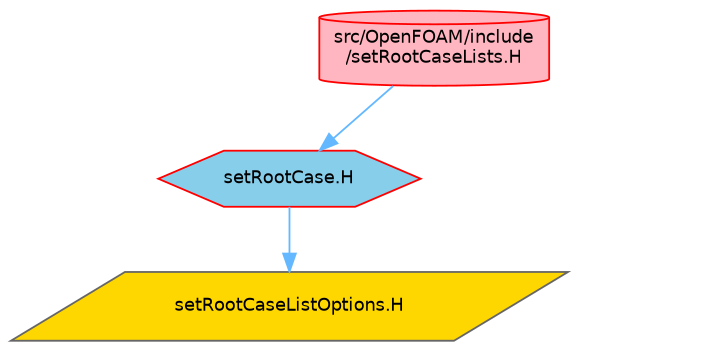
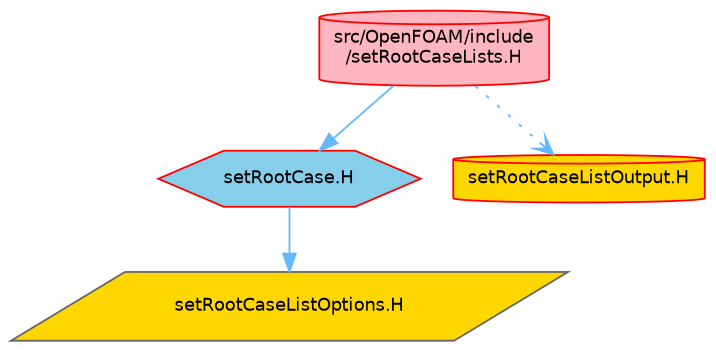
node "setRootCaseListOutput.H": added
